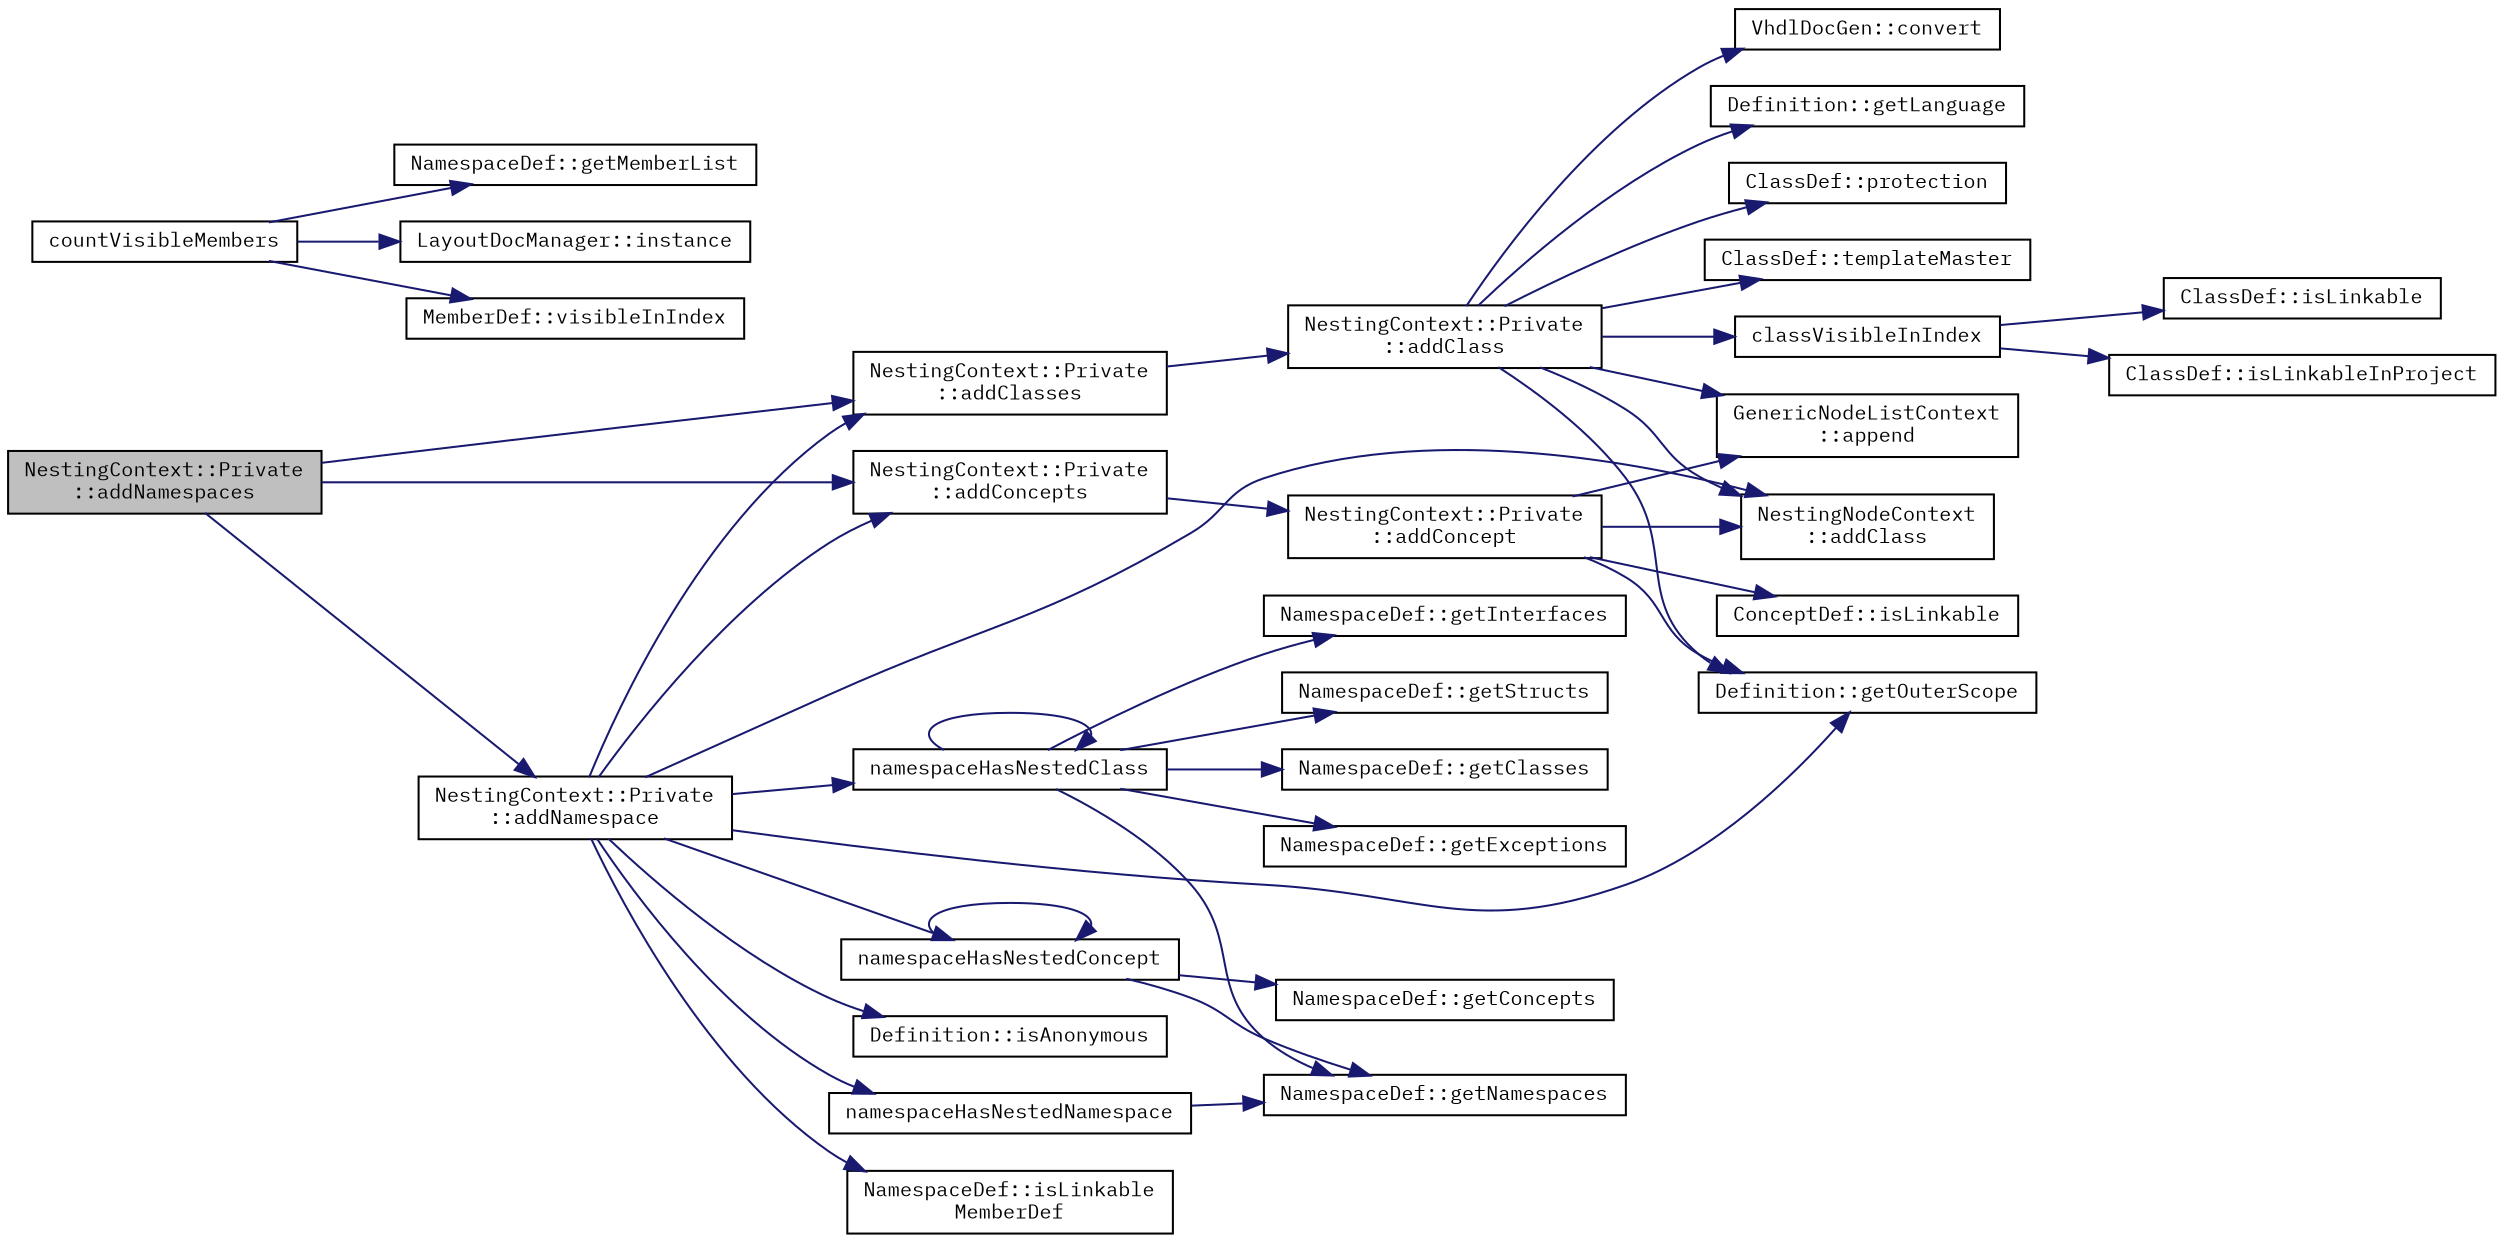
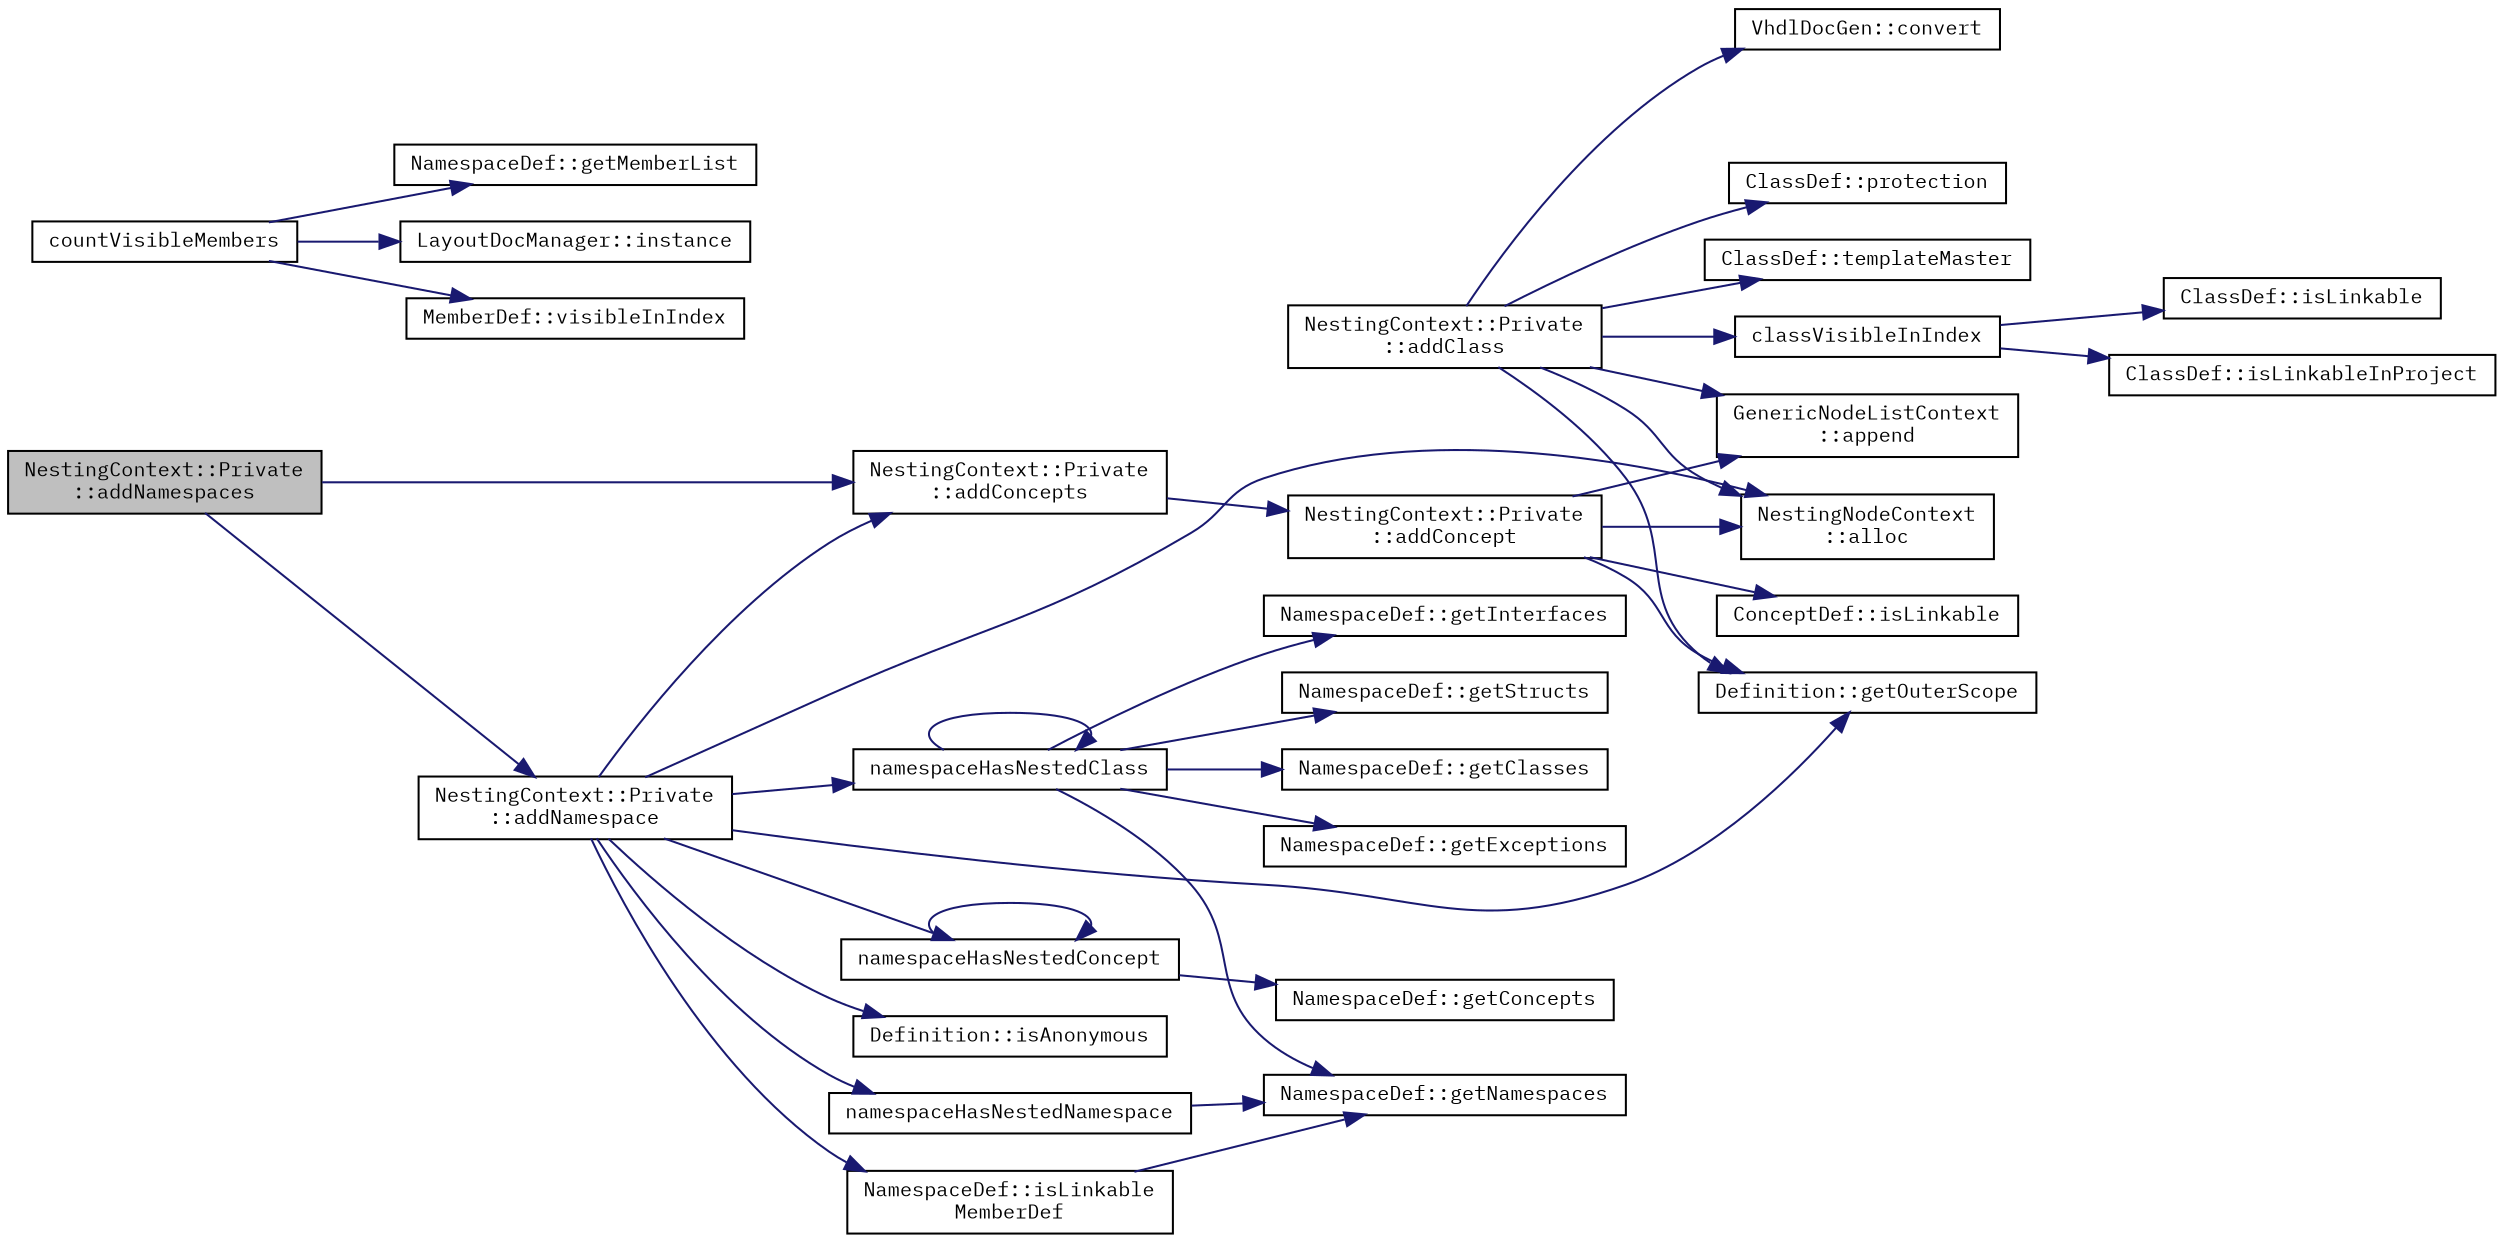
node "Definition::getLanguage": removed
node "NestingContext::Private ::addClasses": removed
node "NestingNodeContext ::addClass": label "NestingNodeContext ::addClass" -> "NestingNodeContext ::alloc"
edge "namespaceHasNestedConcept" -> "NamespaceDef::getNamespaces": now "NamespaceDef::isLinkable MemberDef" -> "NamespaceDef::getNamespaces"
